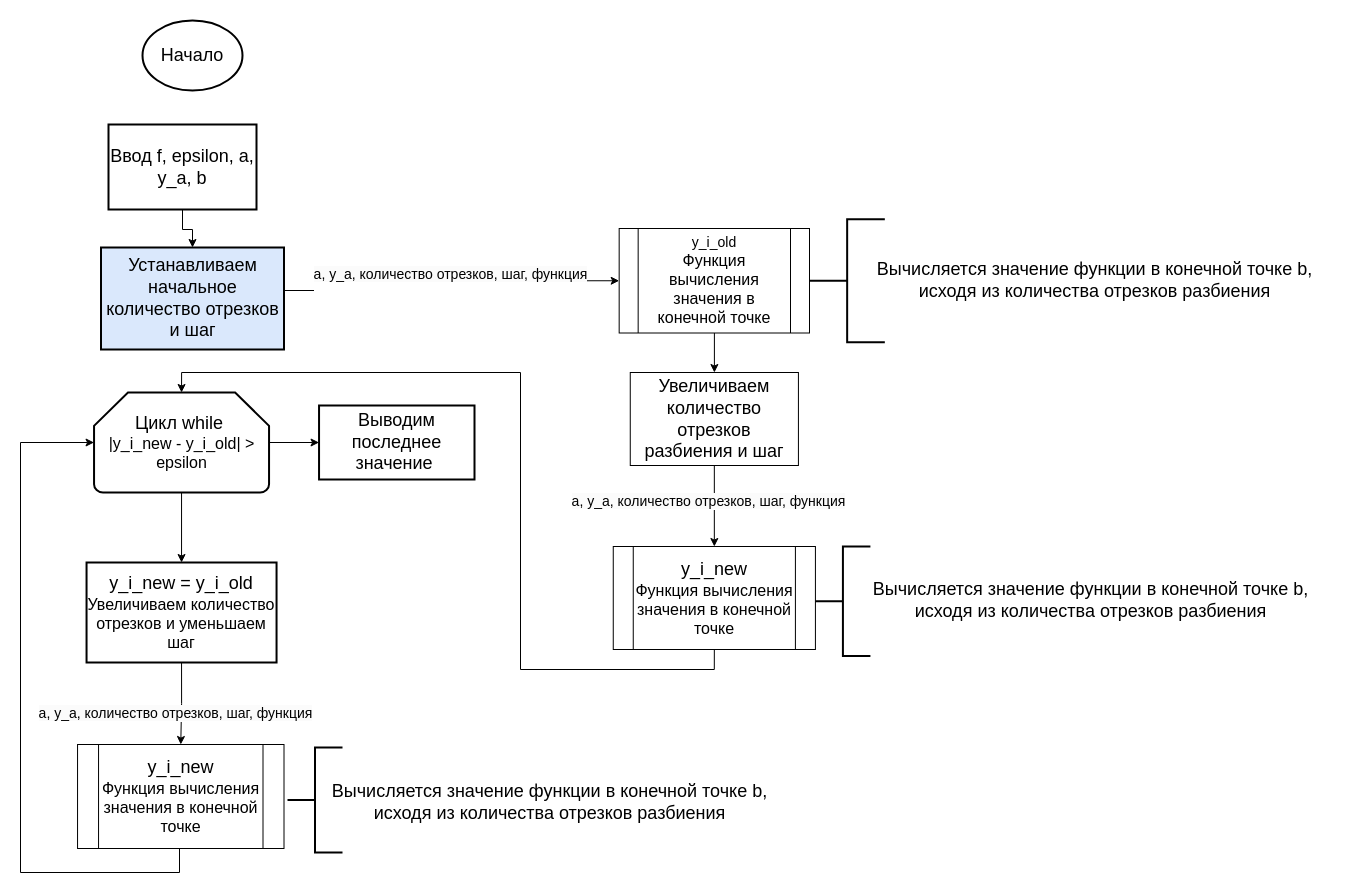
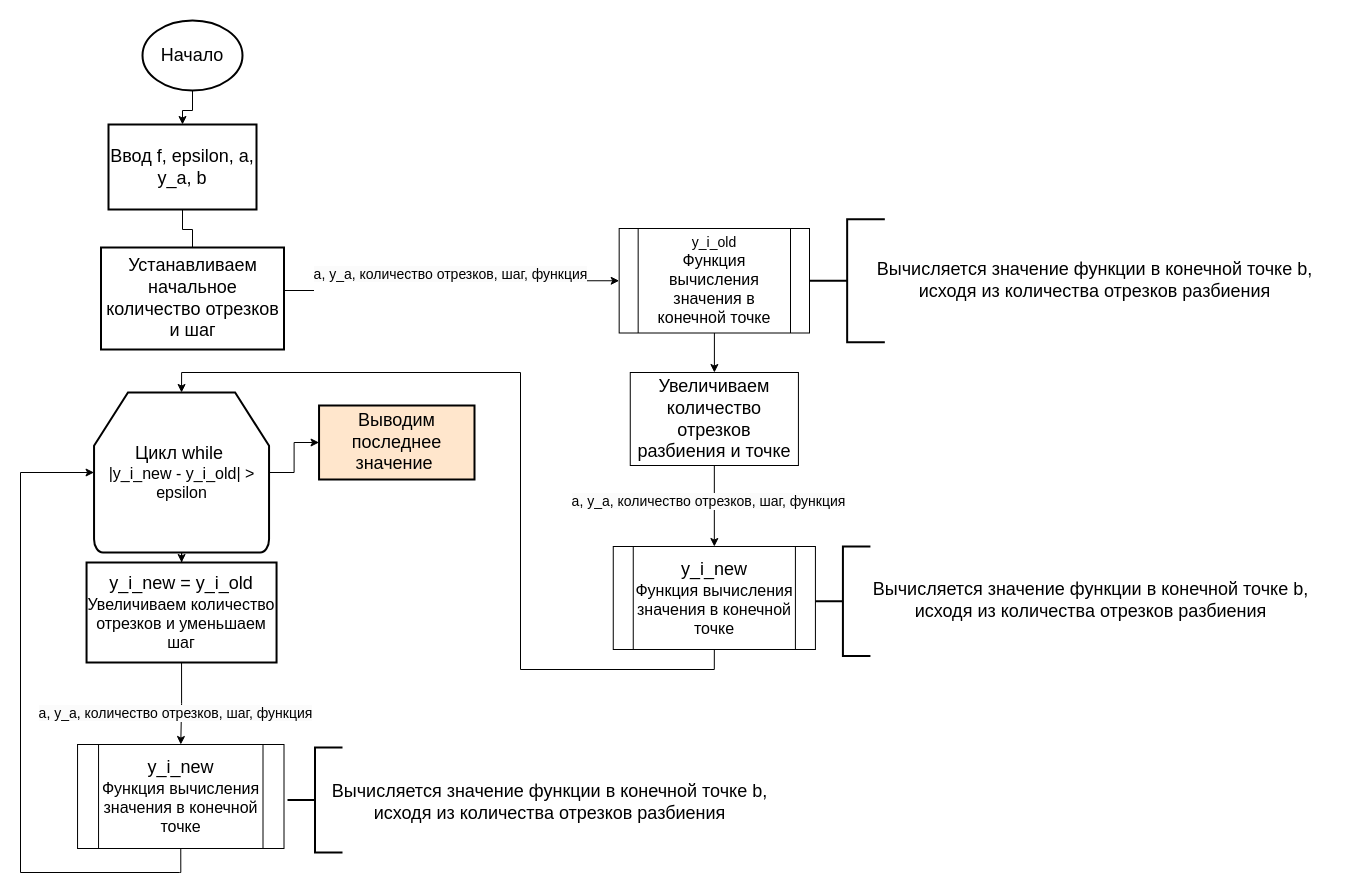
edge "Начало" -> "Ввод f, epsilon, a, y_a, b": added
edge "Ввод f, epsilon, a, y_a, b" -> "Устанавливаем начальное количество отрезков и шаг": arrowhead classic -> none
node "Устанавливаем начальное количество отрезков и шаг": fillcolor #dae8fc -> #ffffff
node "Увеличиваем количество отрезков разбиения и шаг": label "Увеличиваем количество отрезков разбиения и шаг" -> "Увеличиваем количество отрезков разбиения и точке"
node "Цикл while |y_i_new - y_i_old| > epsilon": size 175x100 -> 175x160
node "Выводим последнее значение": fillcolor #ffffff -> #ffe6cc
